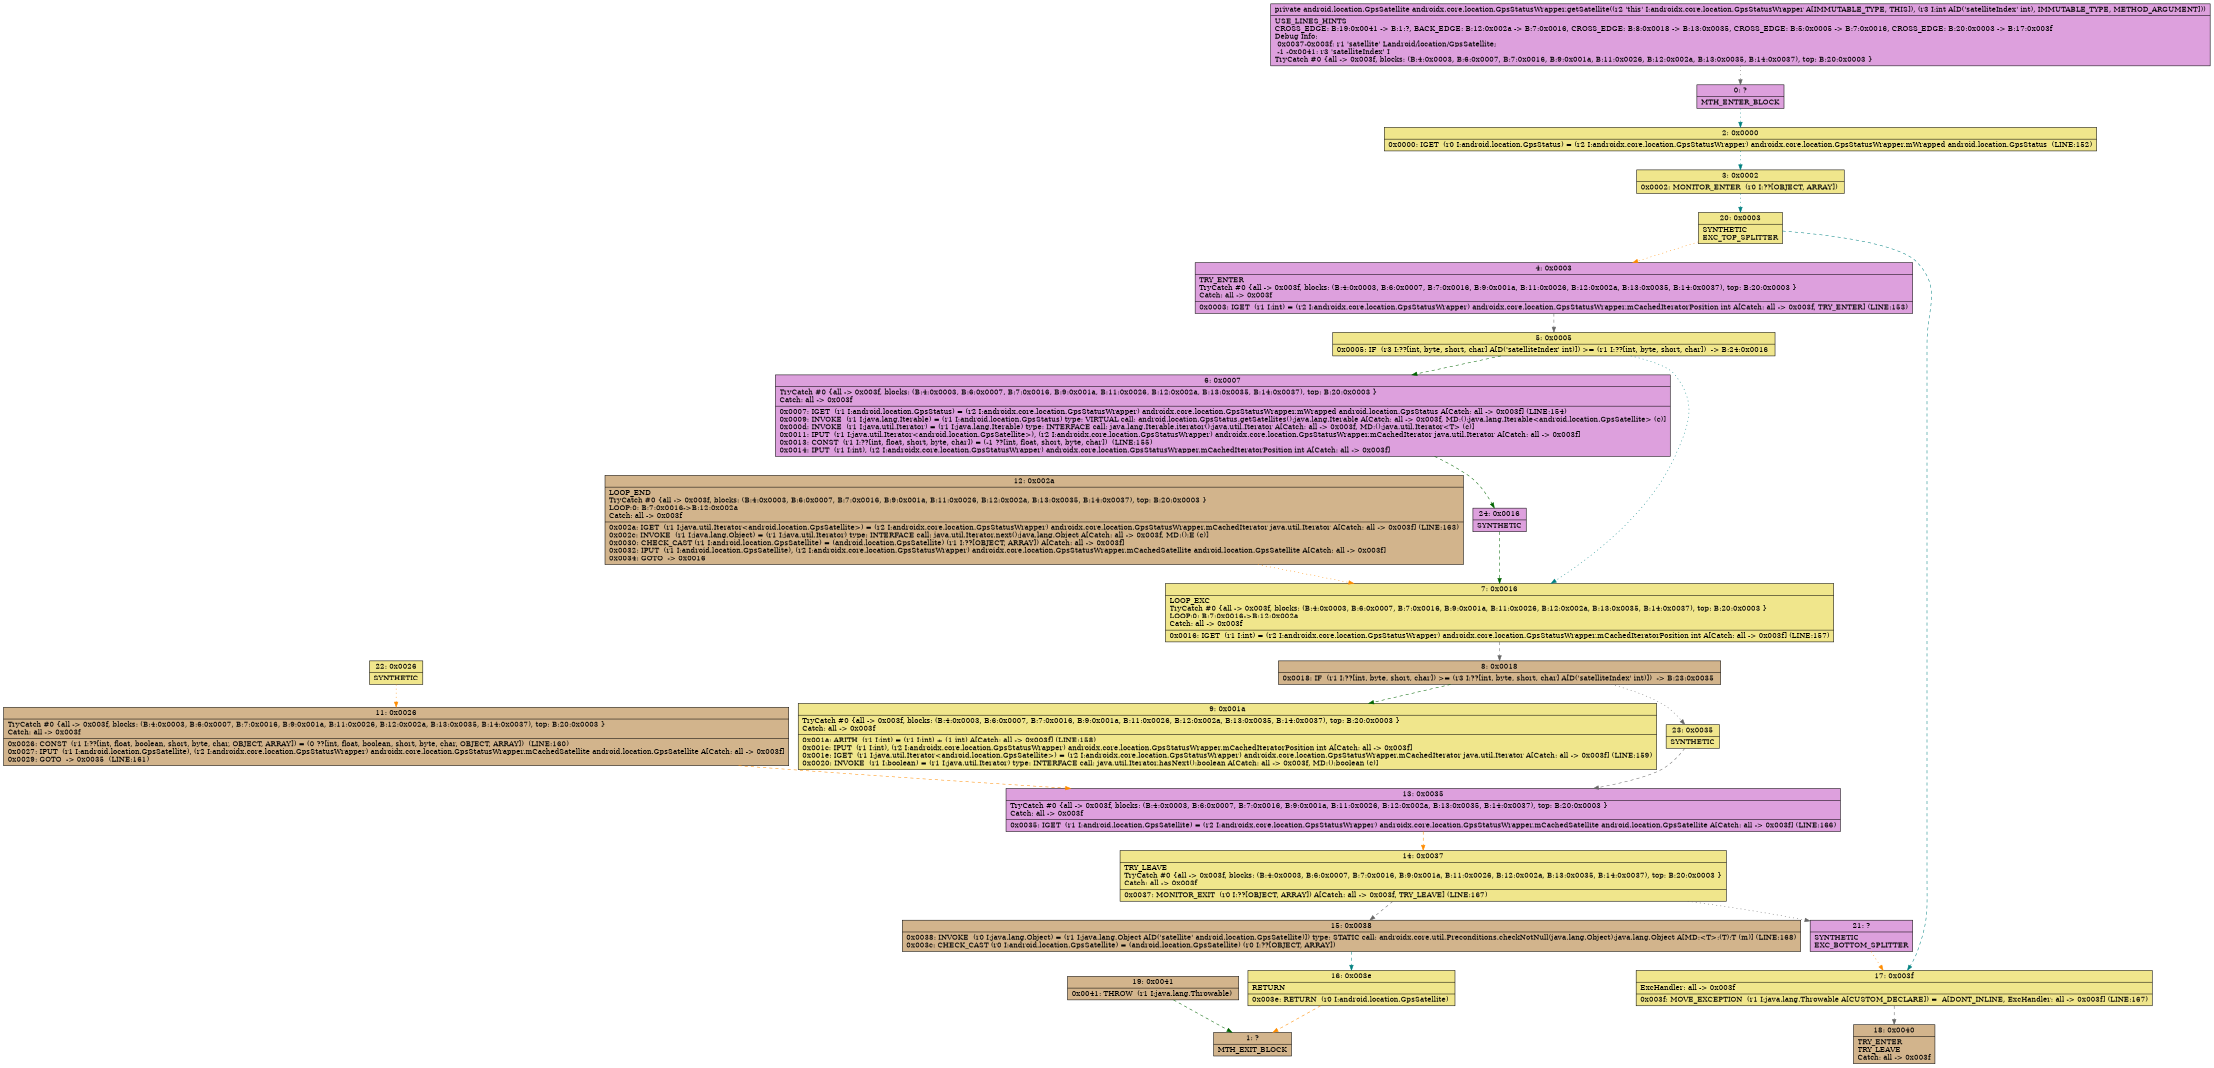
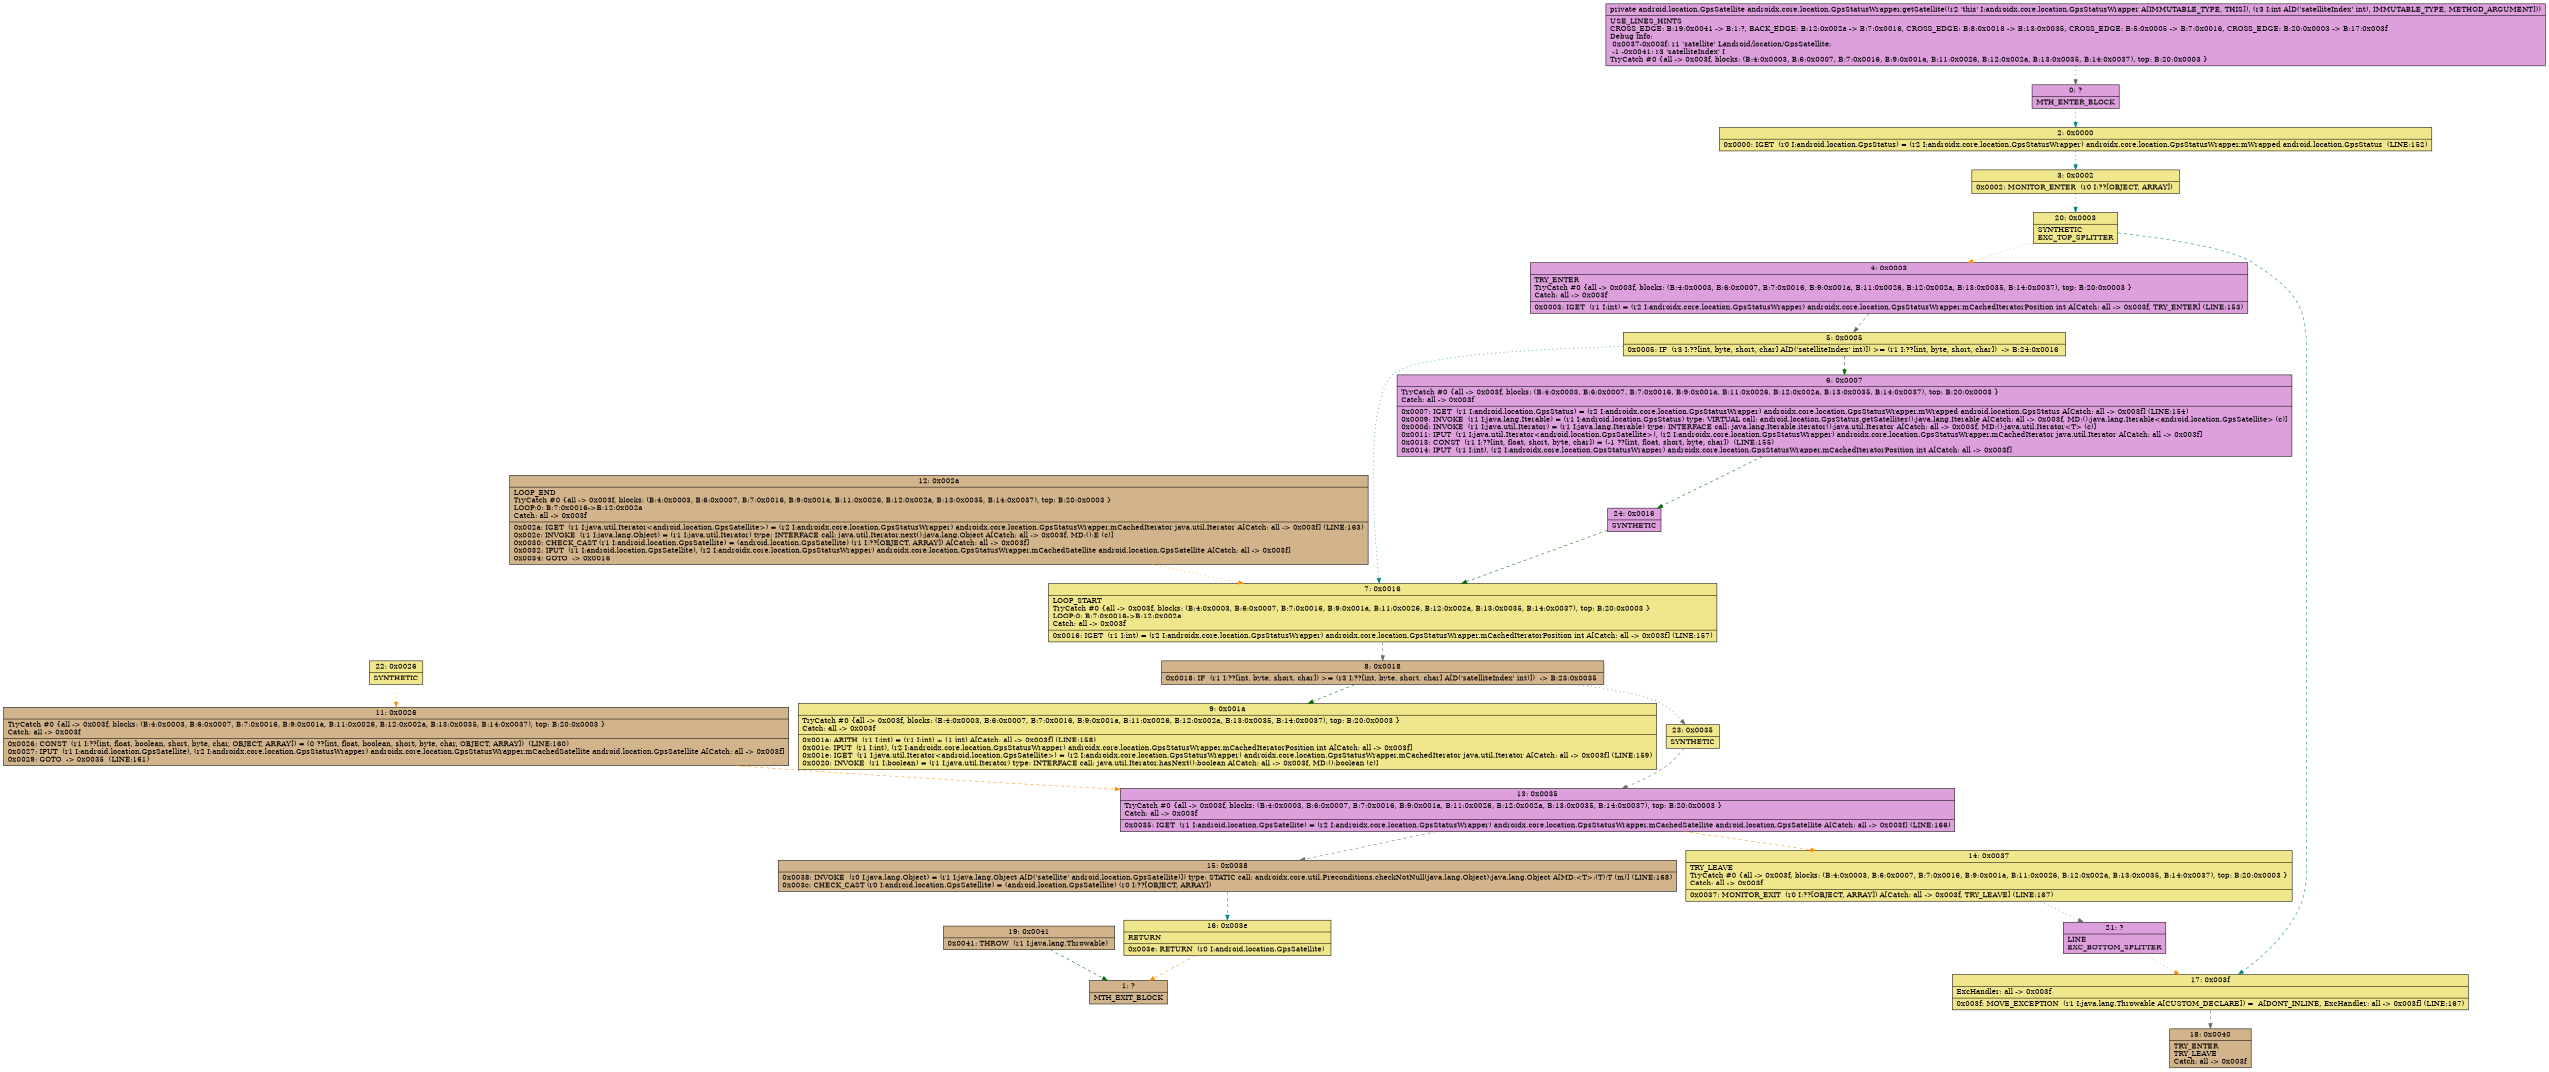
node "7: 0x0016": text "LOOP_EXC" -> "LOOP_START"
edge "14: 0x0037" -> "15: 0x0038": now "13: 0x0035" -> "15: 0x0038"
node "21: ?": text "SYNTHETIC" -> "LINE"
